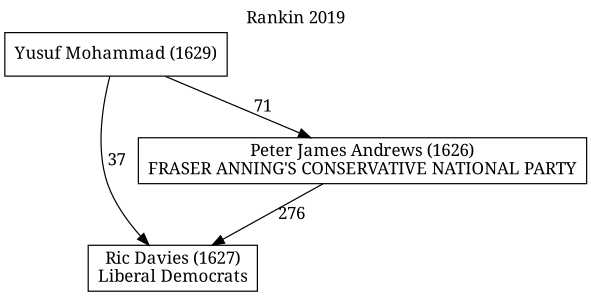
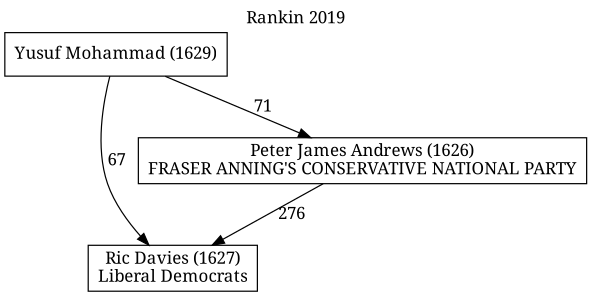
edge "Yusuf Mohammad (1629)" -> "Ric Davies (1627) Liberal Democrats": label "37" -> "67"
